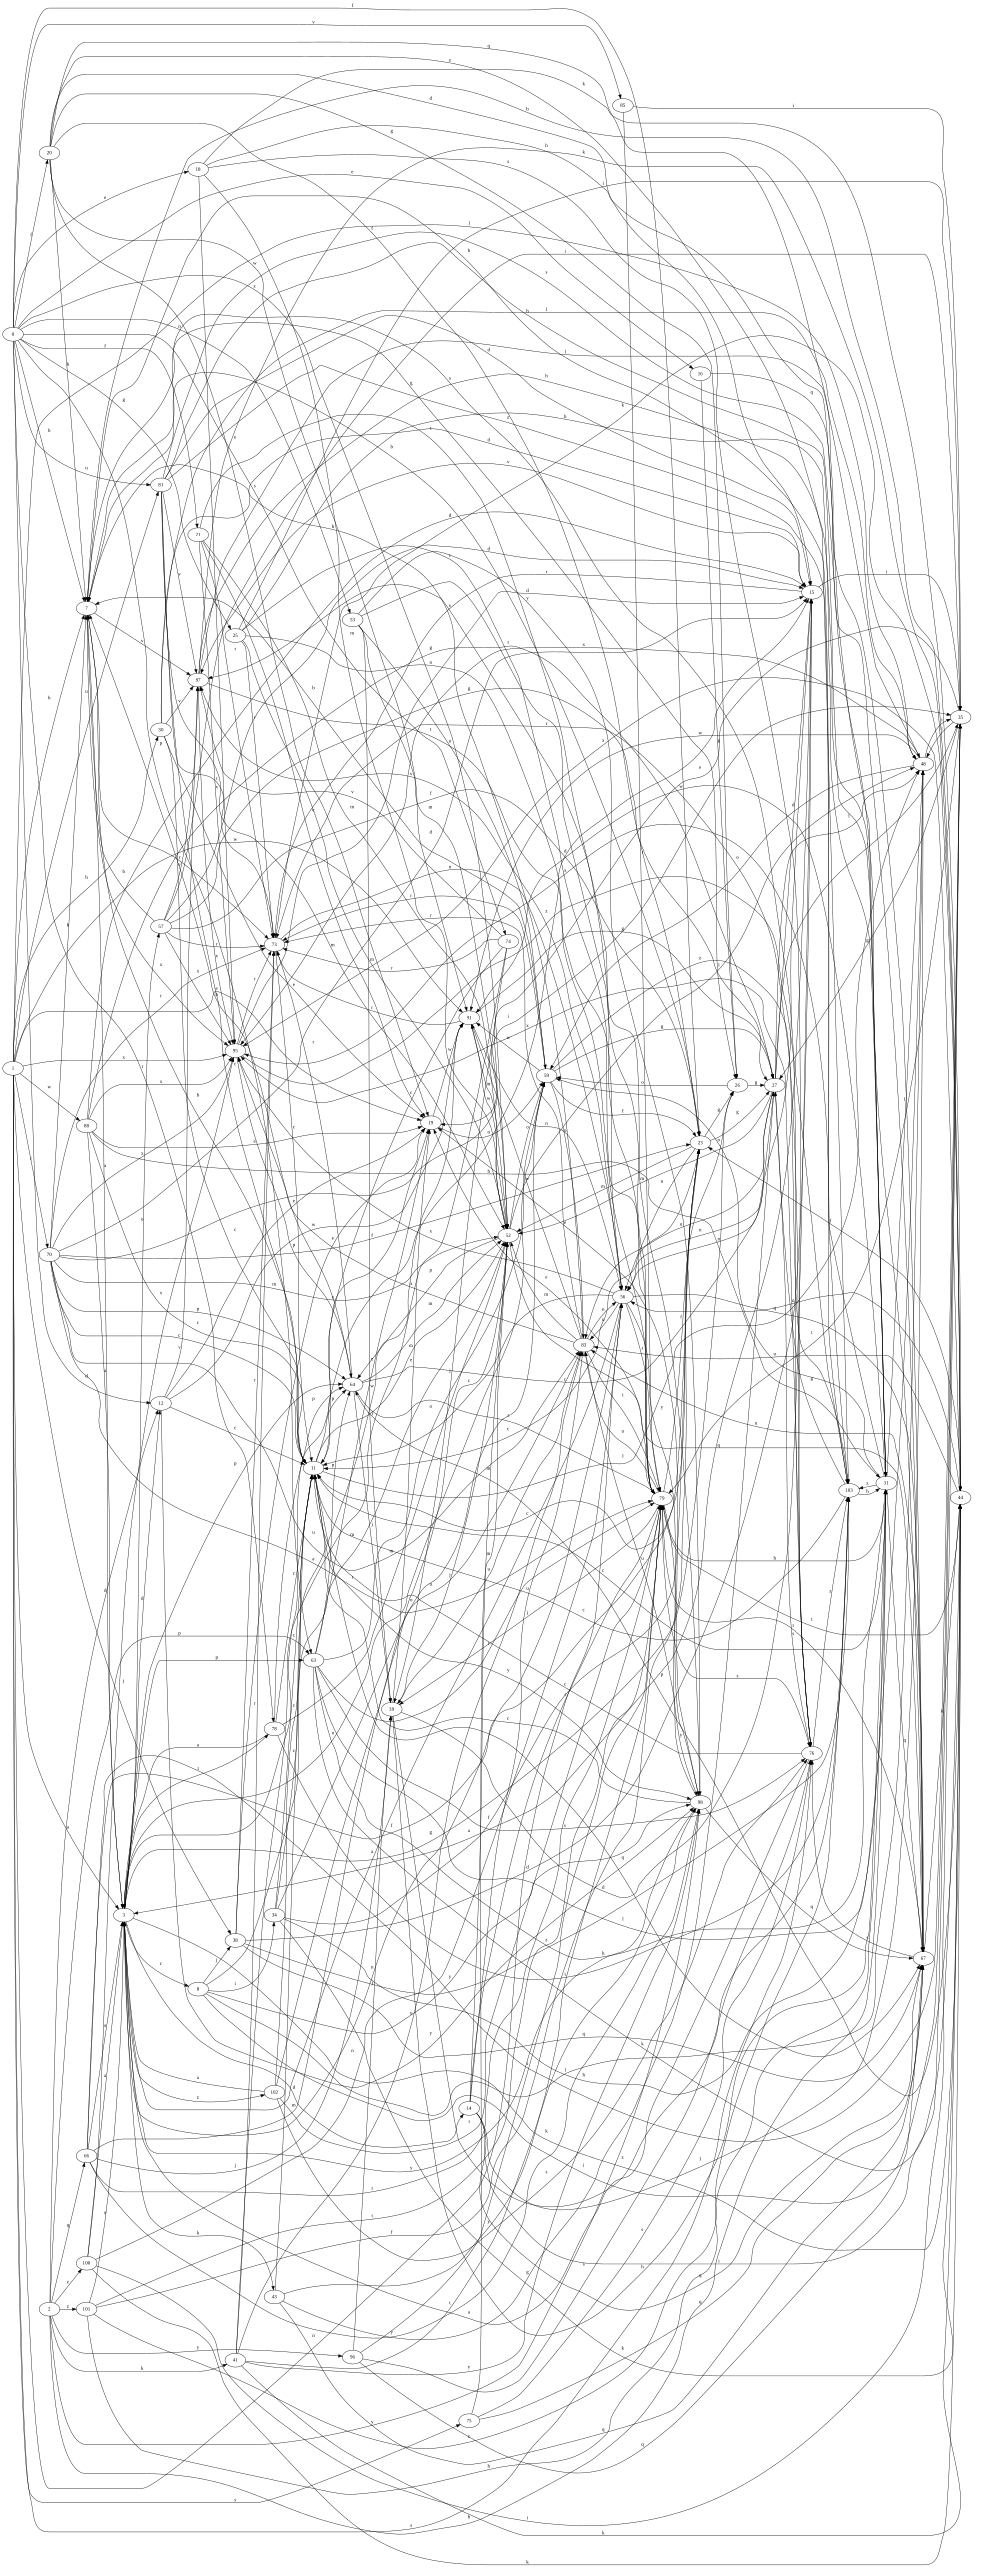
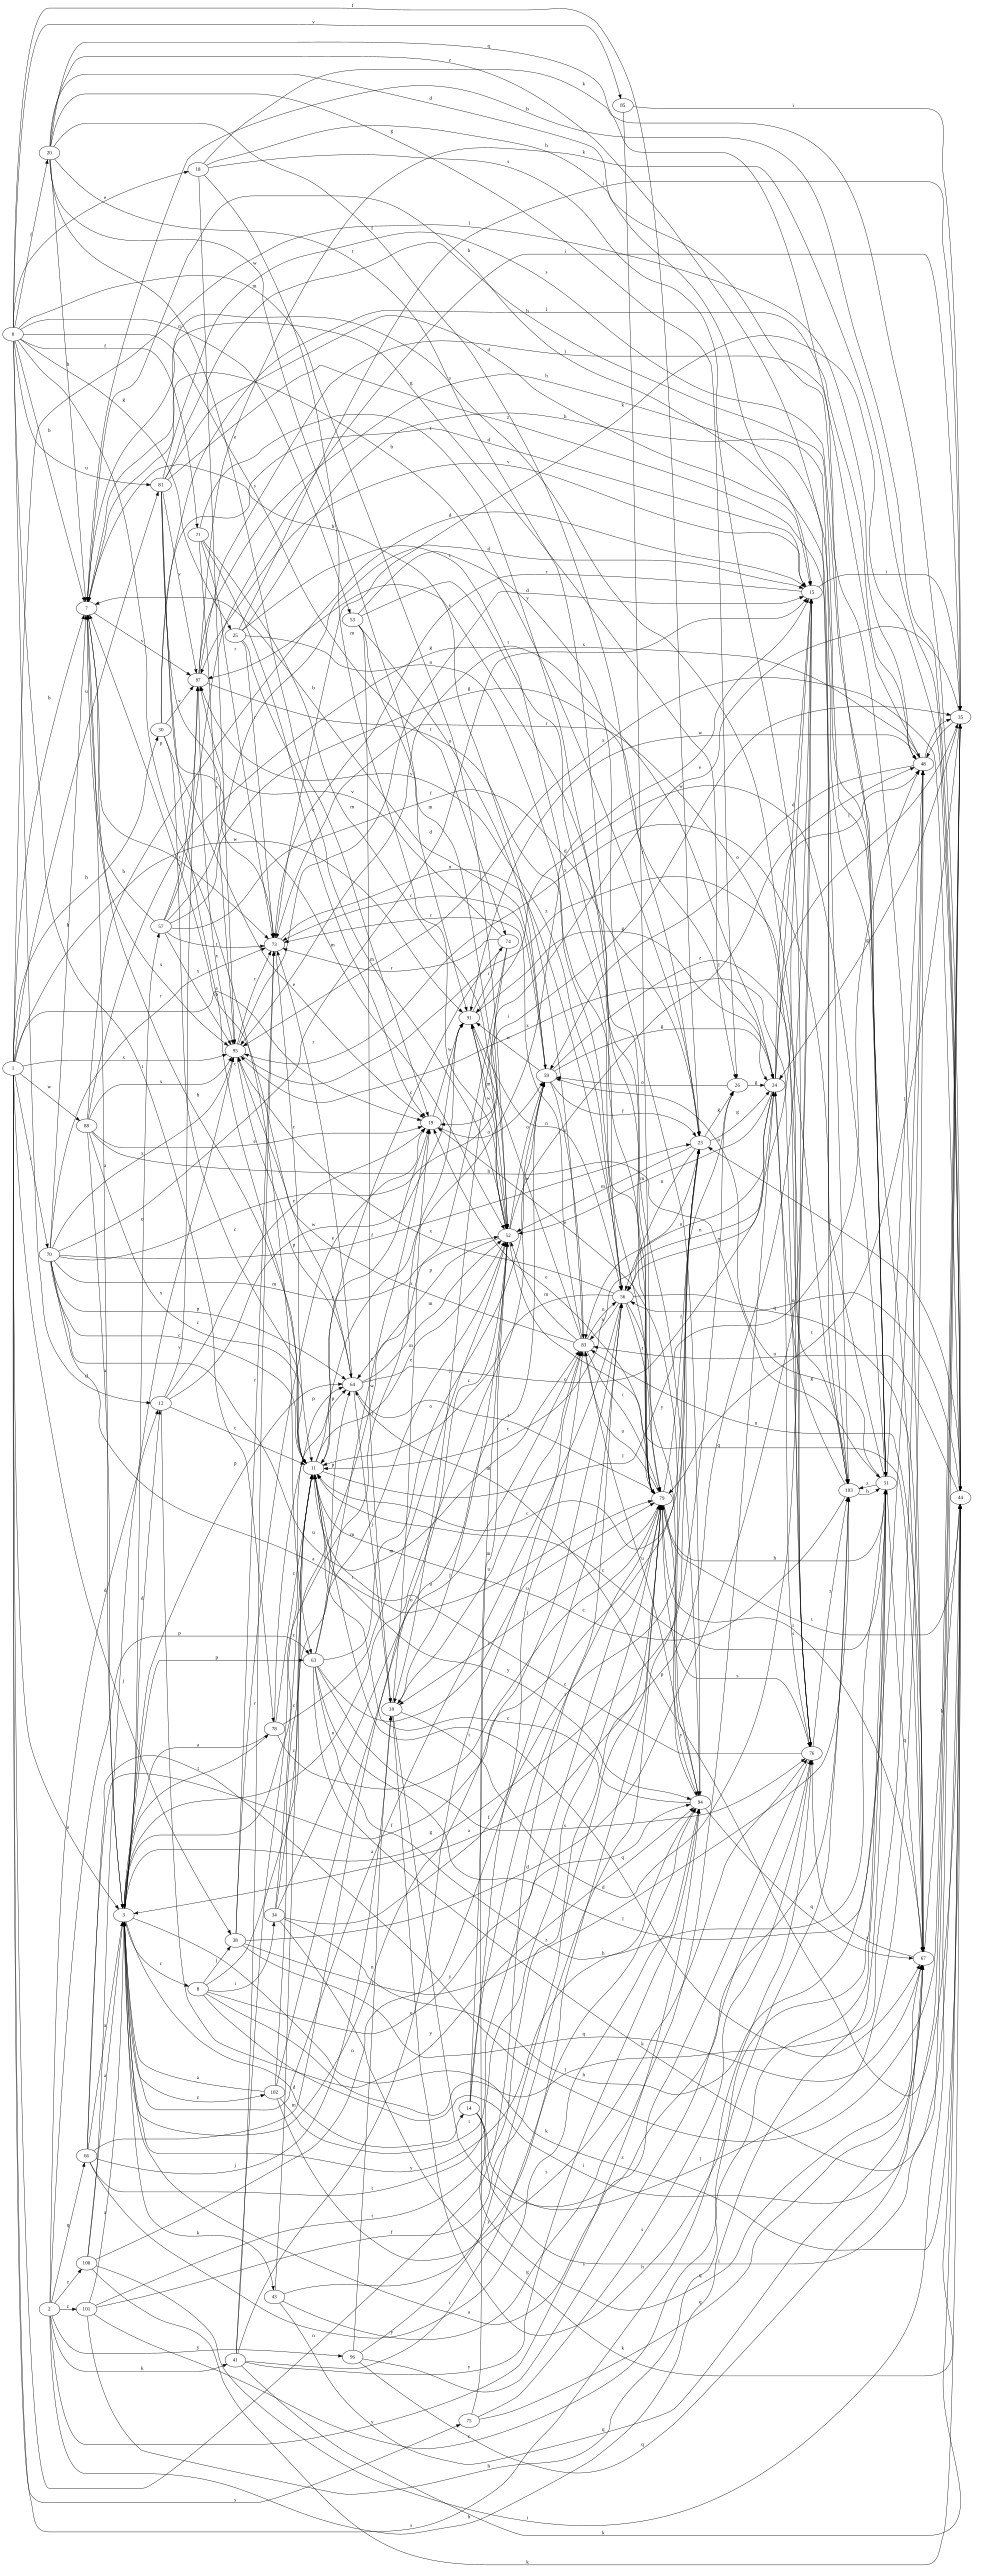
edge "0" -> "52": label "z" -> "m"
node "16": removed
edge "20" -> "79": added, label "t"
edge "91" -> "73": now "91" -> "74"
node "27": label "27" -> "24"
node "98": label "98" -> "94"
edge "78" -> "103": now "78" -> "79"
